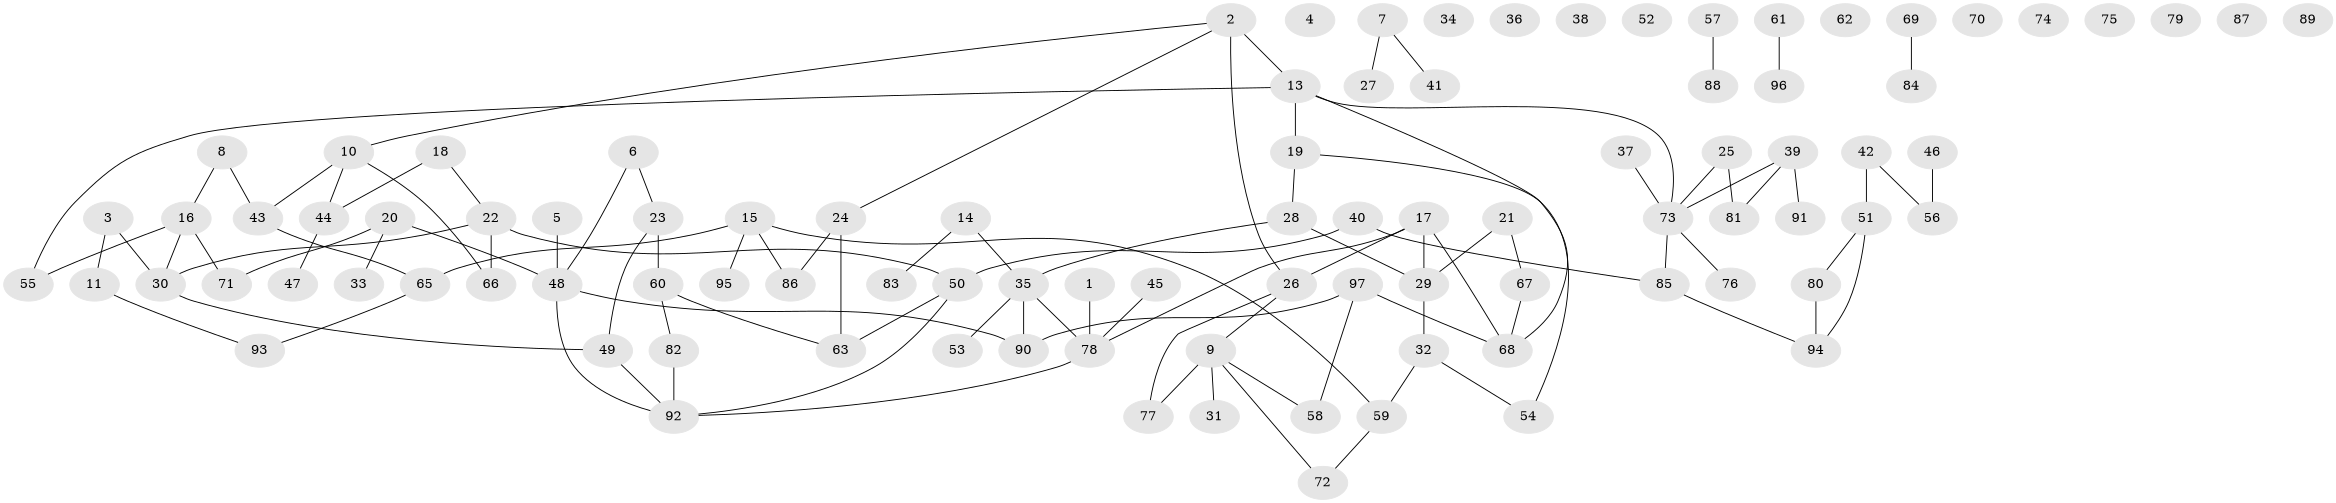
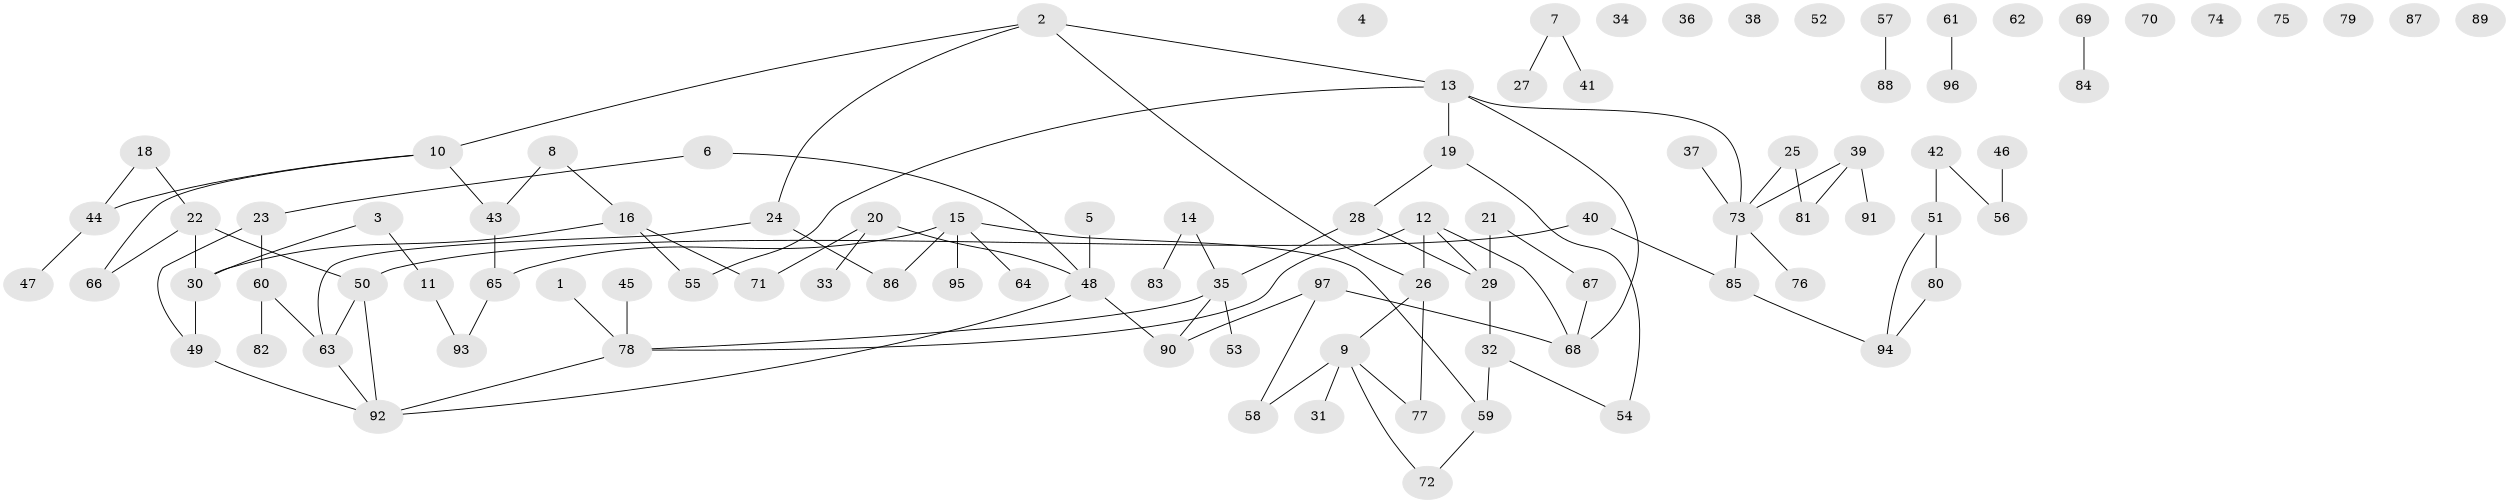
node "17": label "17" -> "12"
node "64": added
edge "82" -- "92": now "63" -- "92"
